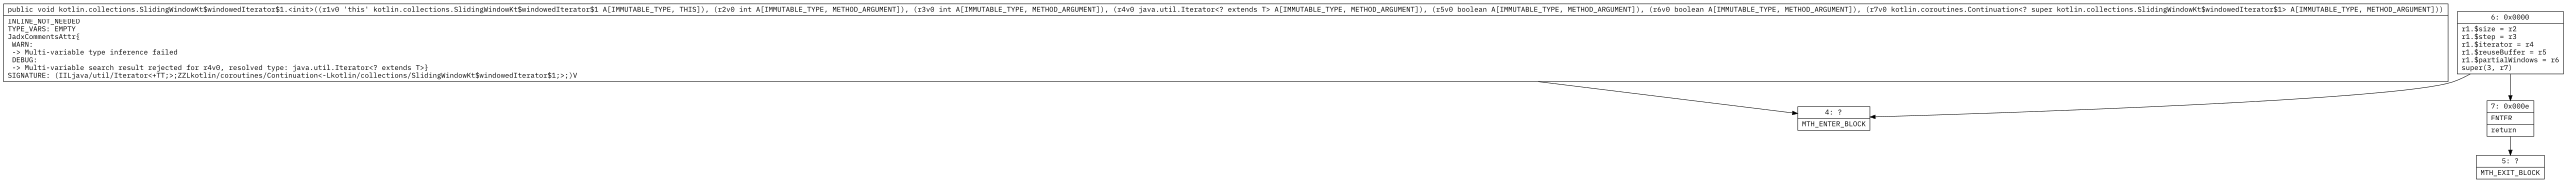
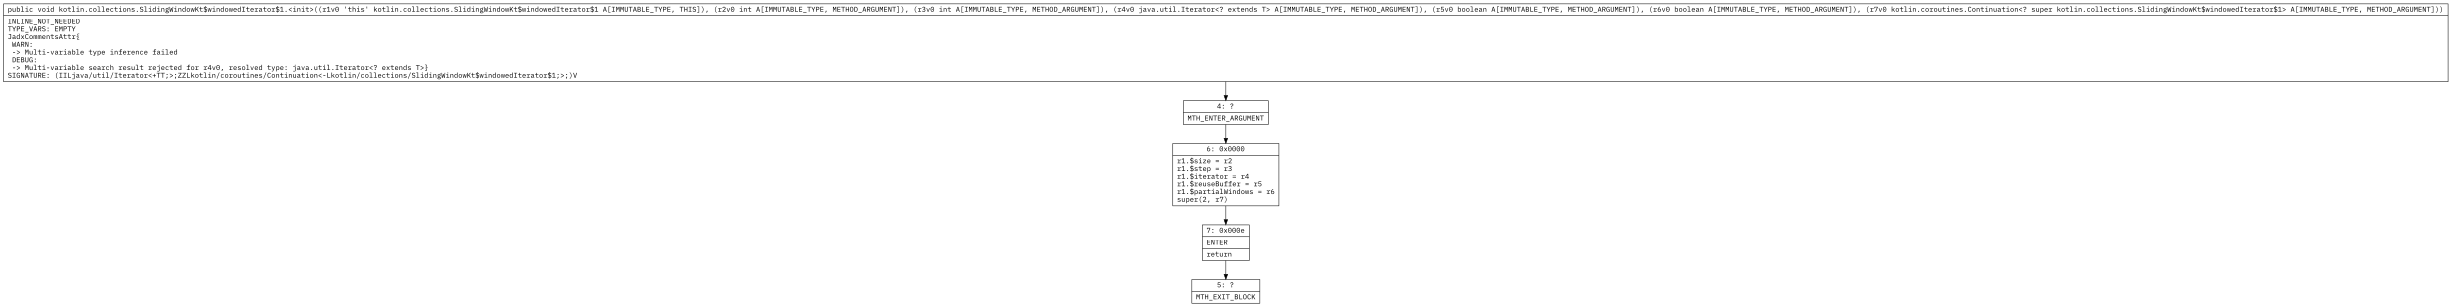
node "6: 0x0000": text "super(3, r7)" -> "super(2, r7)"
edge "6: 0x0000" -> "4: ?": reversed
node "4: ?": text "MTH_ENTER_BLOCK" -> "MTH_ENTER_ARGUMENT"
